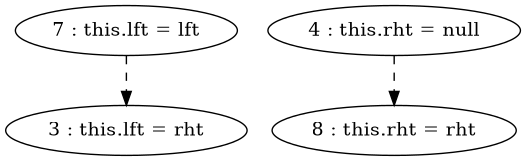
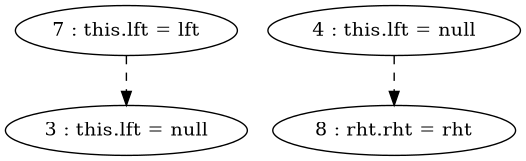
node "4 : this.rht = null": label "4 : this.rht = null" -> "4 : this.lft = null"
node "3 : this.lft = rht": label "3 : this.lft = rht" -> "3 : this.lft = null"
node "8 : this.rht = rht": label "8 : this.rht = rht" -> "8 : rht.rht = rht"
